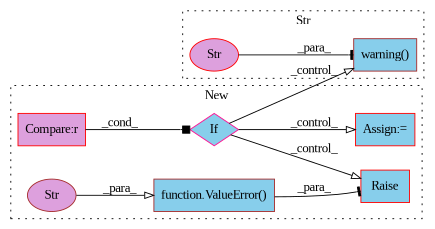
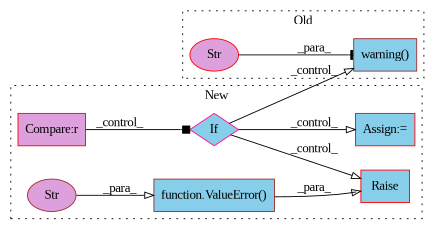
cluster "Str": label "Str" -> "Old"
edge "Compare:r" -> "If": label "_cond_" -> "_control_"
edge "function.ValueError()" -> "Raise": arrowhead tee -> onormal
